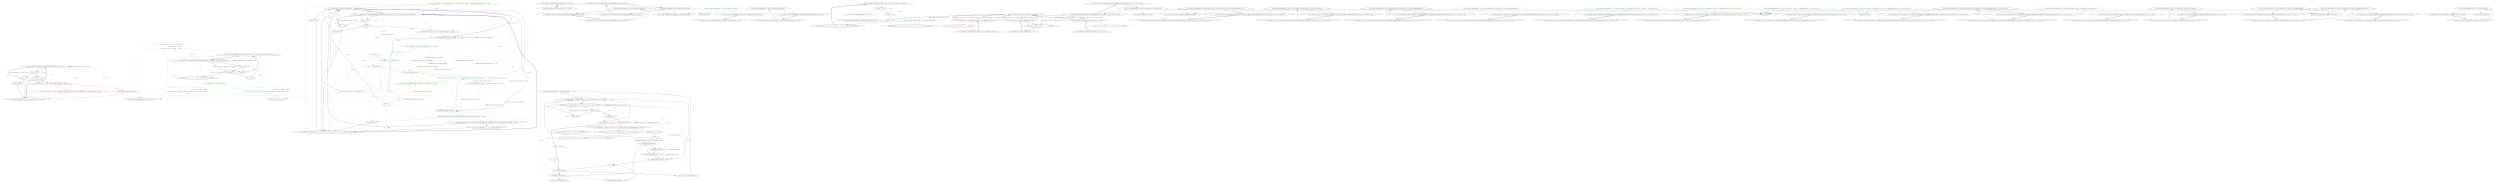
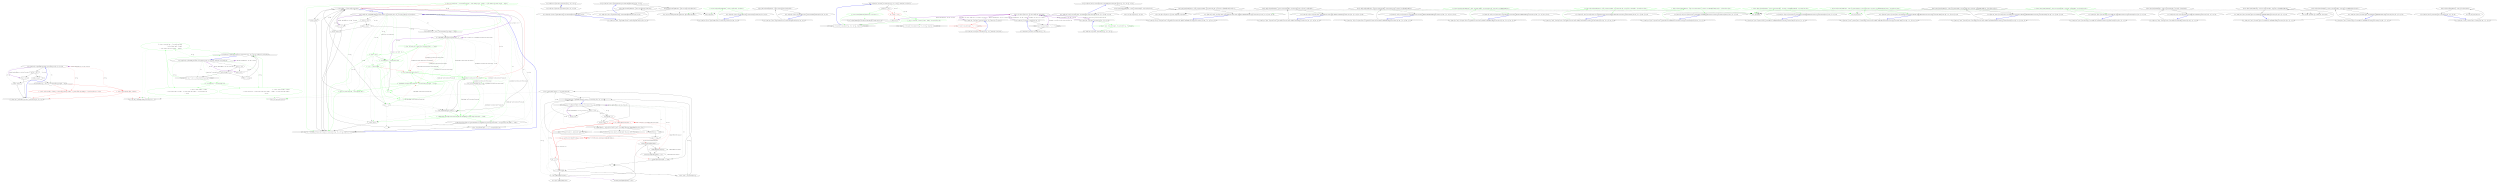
edge "12: var numberOfWordsProcessed = 0" -> "numberOfWordsProcessed == length": label "numberOfWordsProcessed" -> "i"
